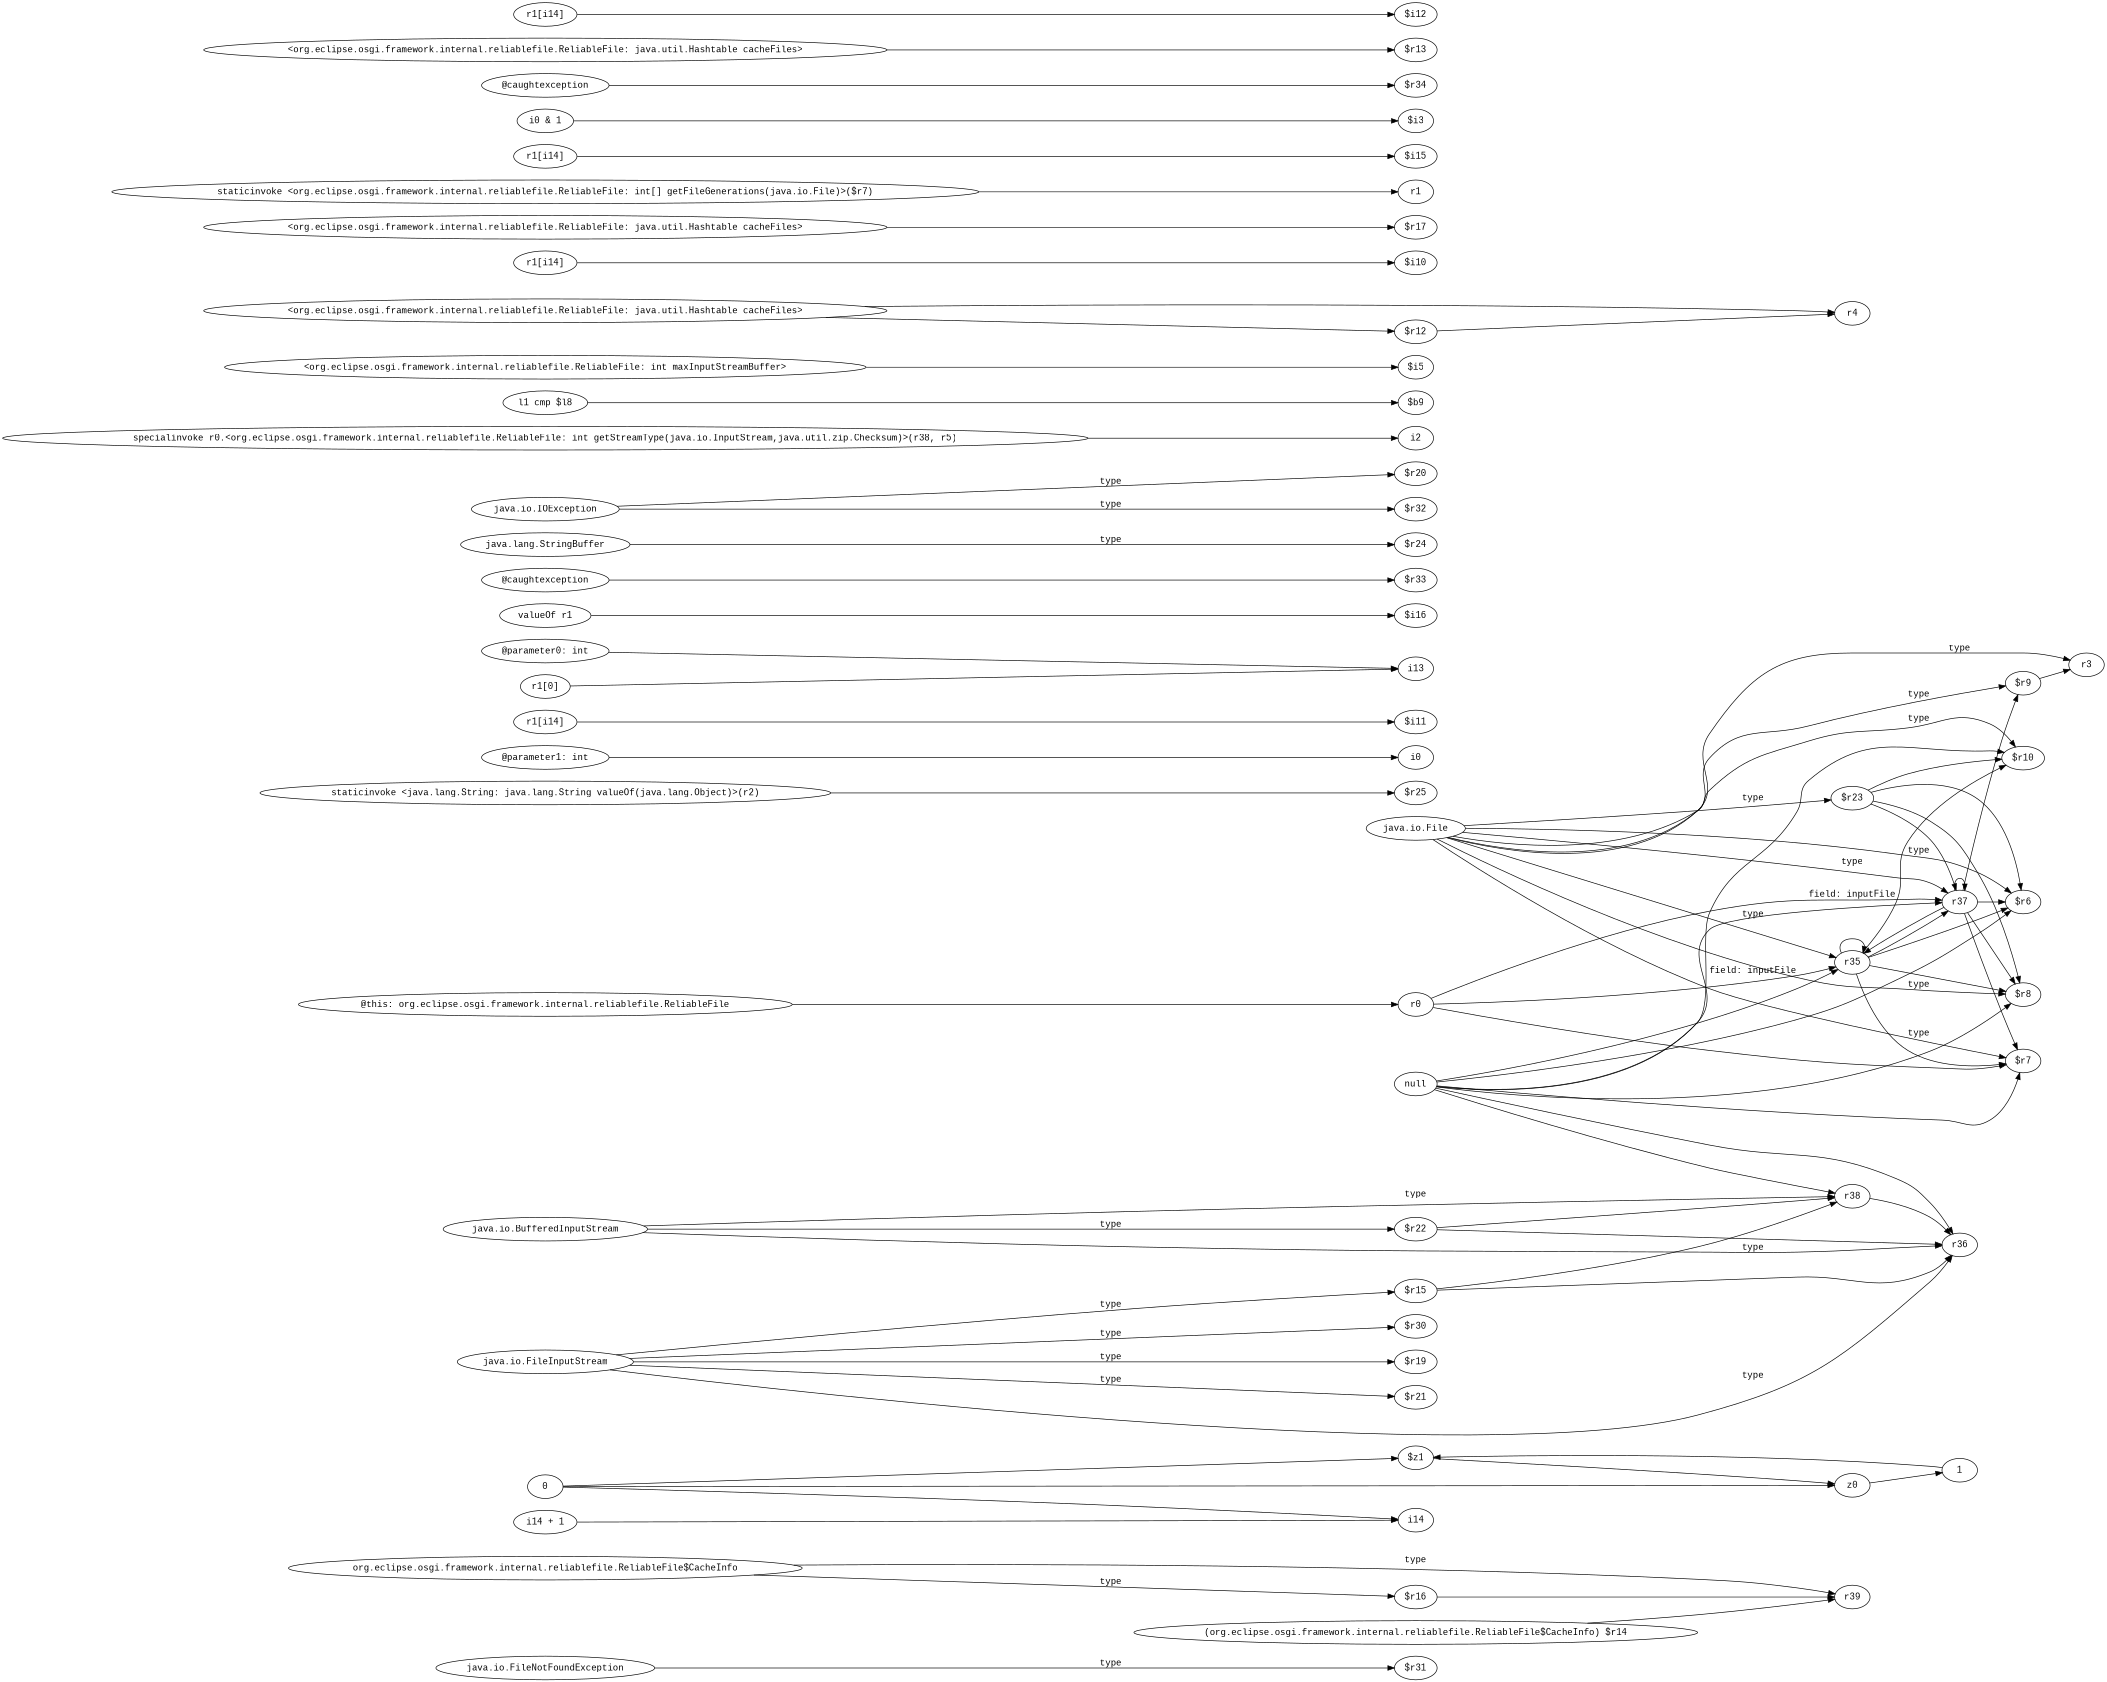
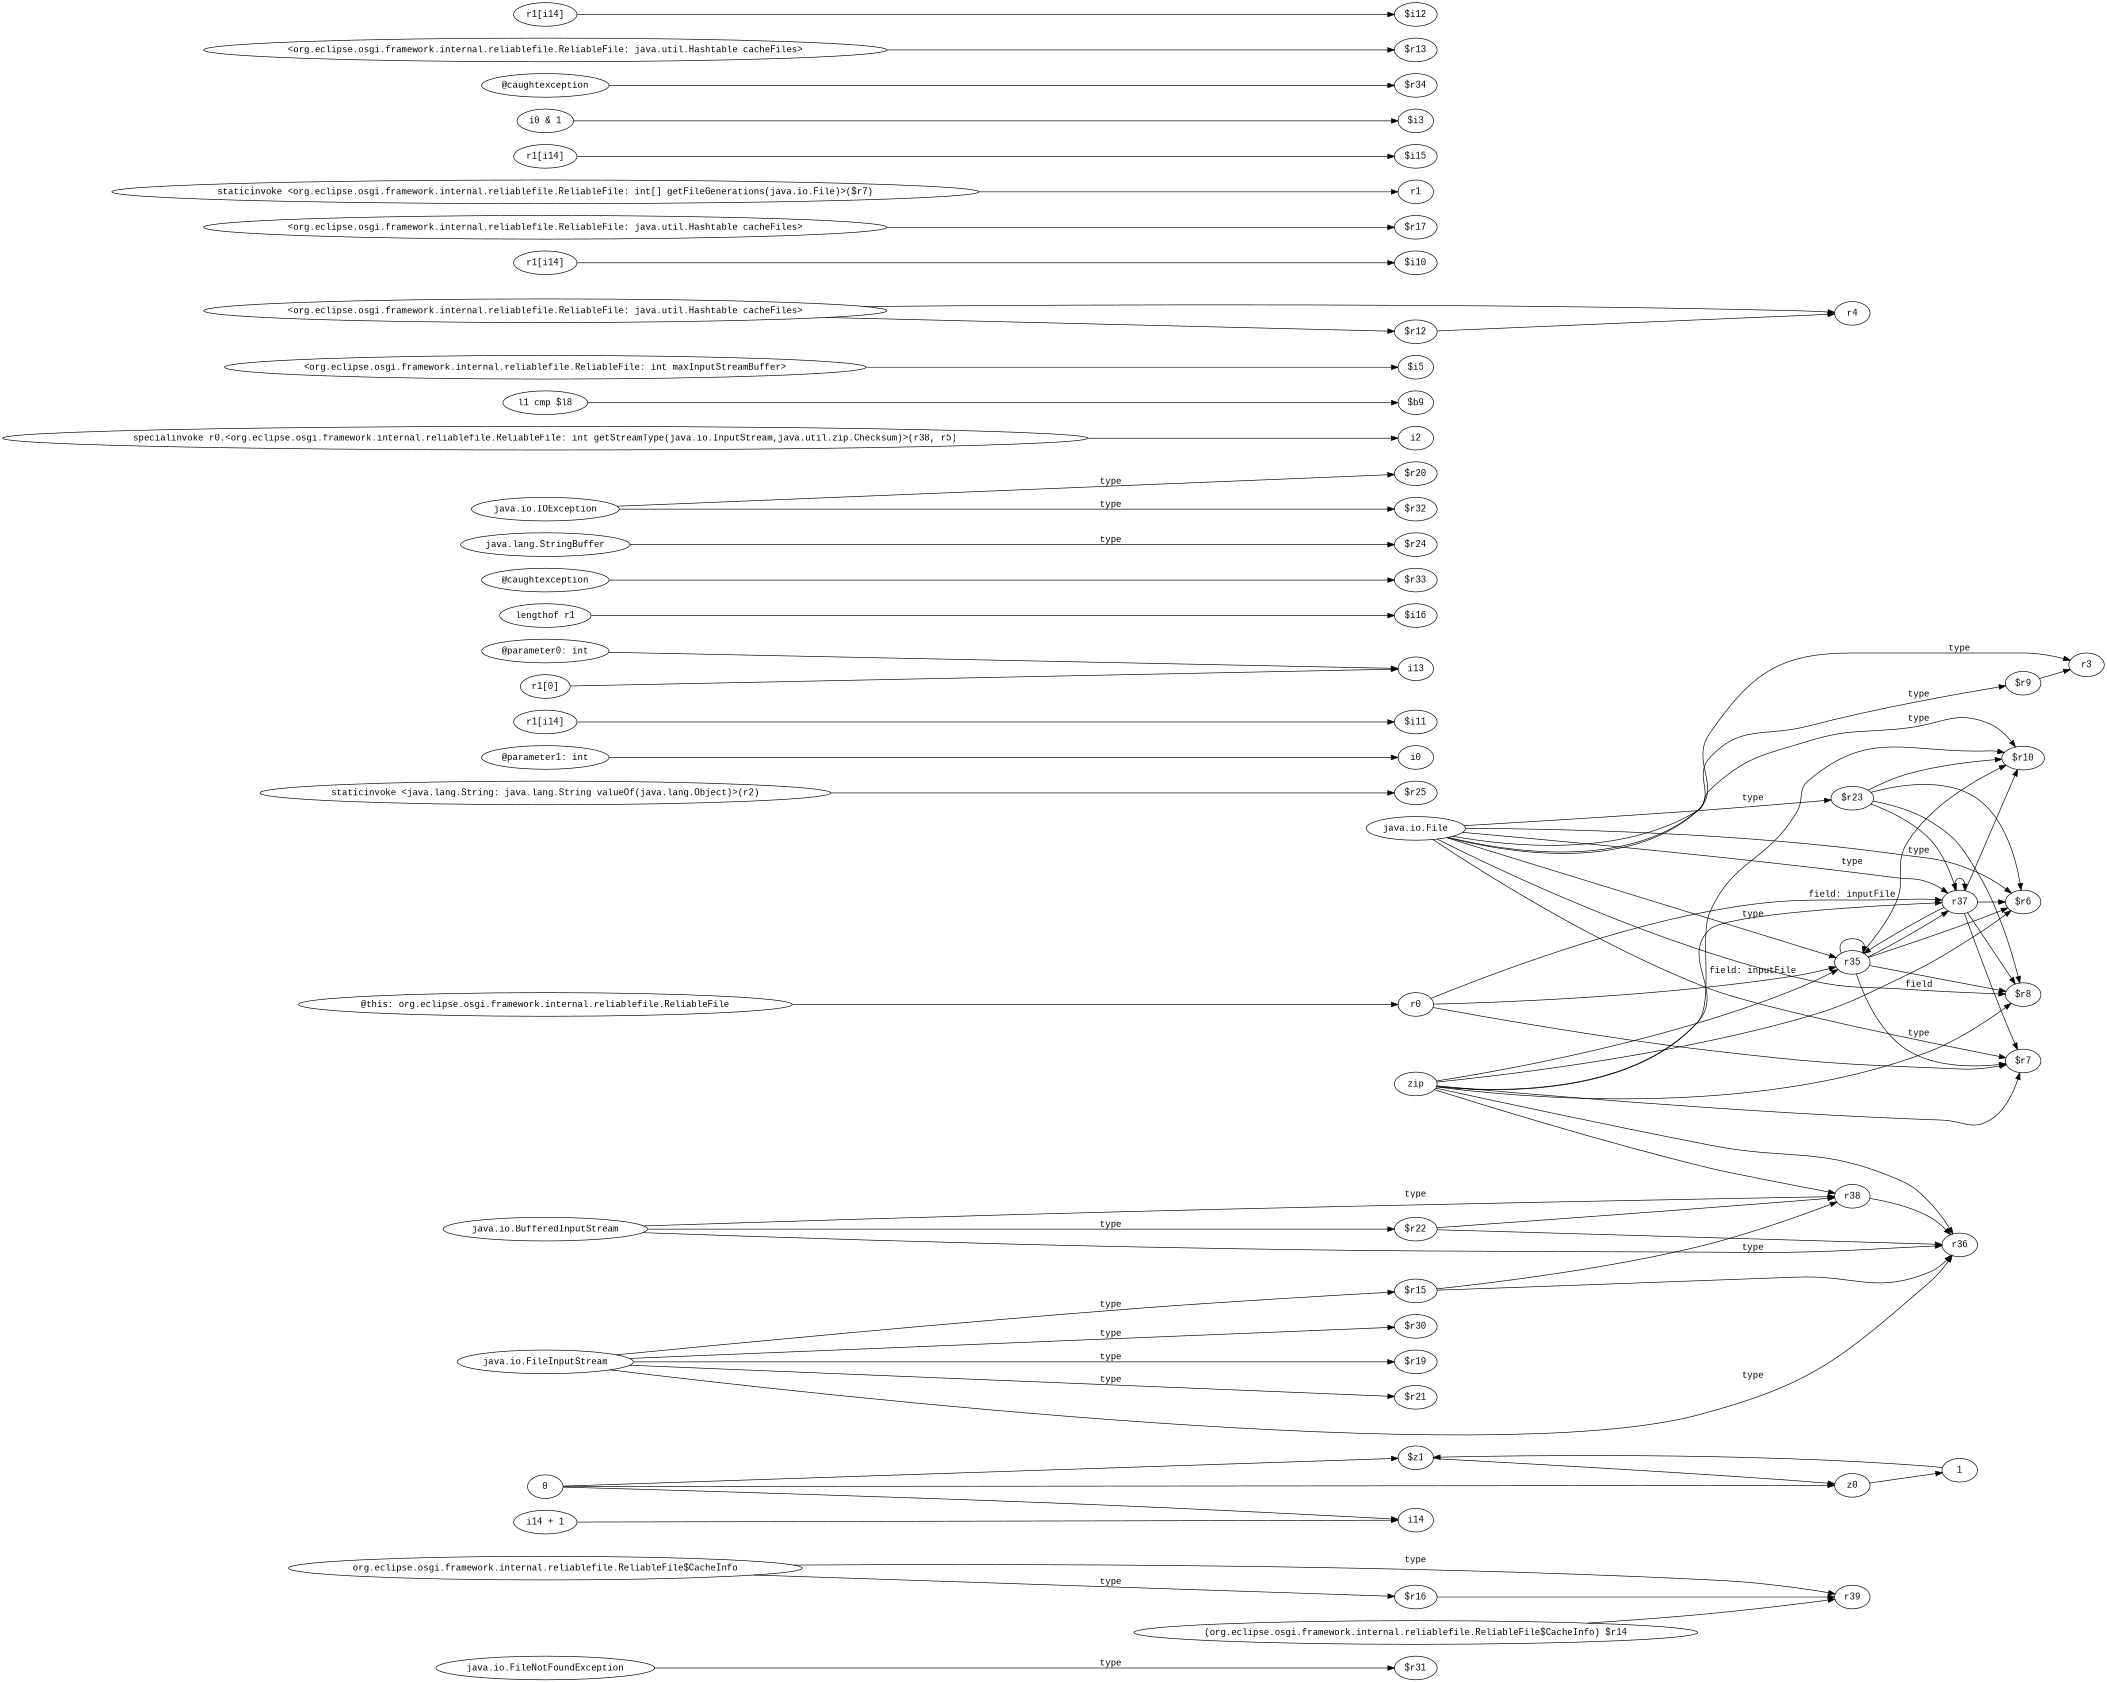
node "valueOf r1": label "valueOf r1" -> "lengthof r1"
edge "r37" -> "$r9": now "r37" -> "$r10"
edge "java.io.File" -> "$r8": label "type" -> "field"
node "null": label "null" -> "zip"
